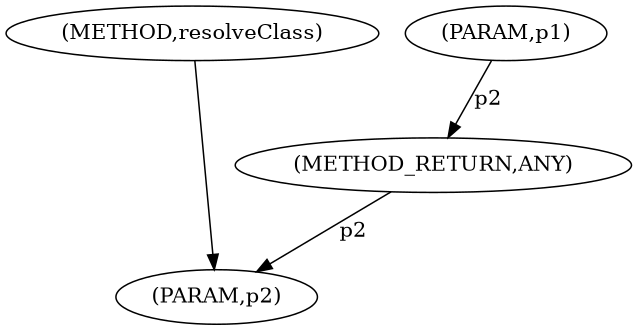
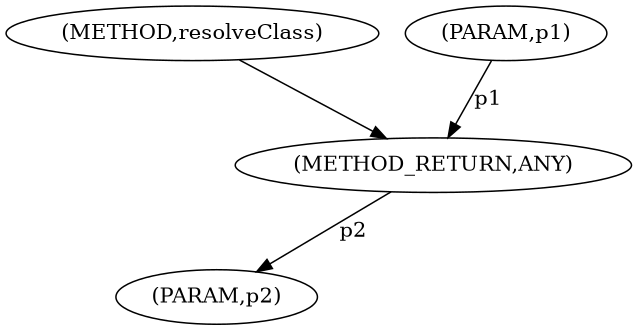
edge "(PARAM,p1)" -> "(METHOD_RETURN,ANY)": label "p2" -> "p1"
edge "(METHOD,resolveClass)" -> "(PARAM,p2)": now "(METHOD,resolveClass)" -> "(METHOD_RETURN,ANY)"
